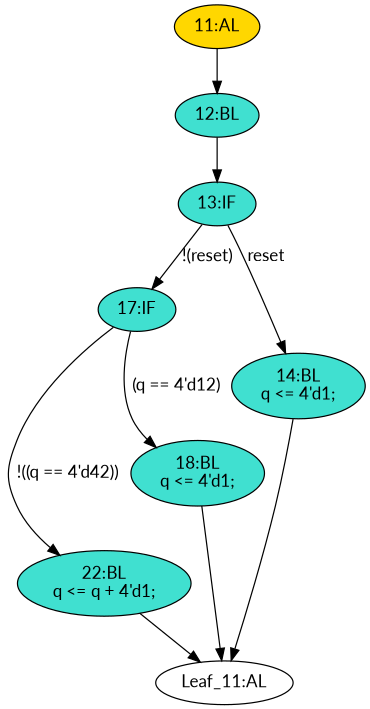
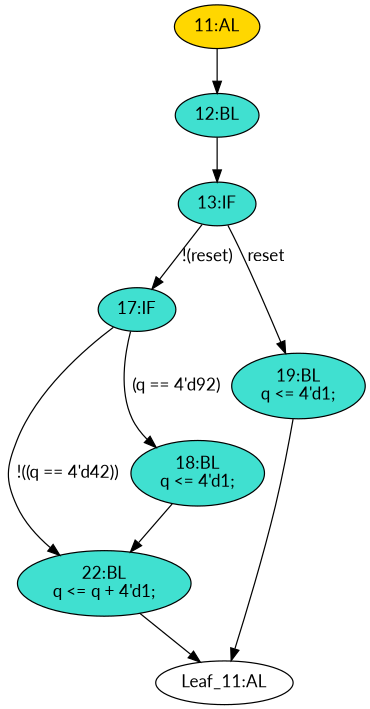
edge "17:IF" -> "18:BL q <= 4'd1;": label "(q == 4'd12)" -> "(q == 4'd92)"
node "14:BL q <= 4'd1;": label "14:BL q <= 4'd1;" -> "19:BL q <= 4'd1;"
edge "18:BL q <= 4'd1;" -> "Leaf_11:AL": now "18:BL q <= 4'd1;" -> "22:BL q <= q + 4'd1;"
